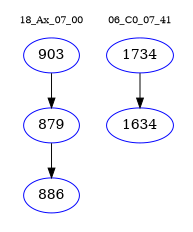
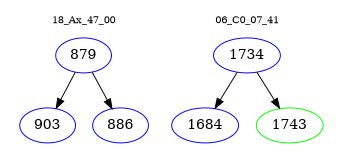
cluster "18_Ax_07_00": label "18_Ax_07_00" -> "18_Ax_47_00"
edge "903" -> "879": reversed
node "1634": label "1634" -> "1684"
node "1743": added
